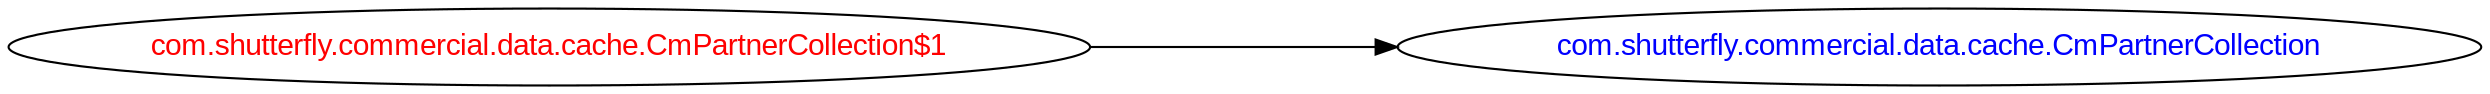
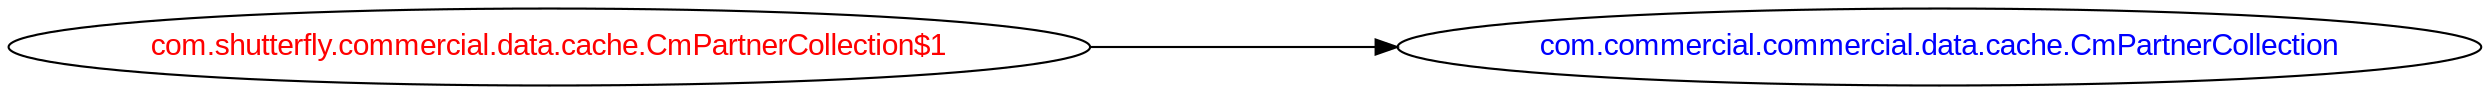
node "com.shutterfly.commercial.data.cache.CmPartnerCollection": label "com.shutterfly.commercial.data.cache.CmPartnerCollection" -> "com.commercial.commercial.data.cache.CmPartnerCollection"
